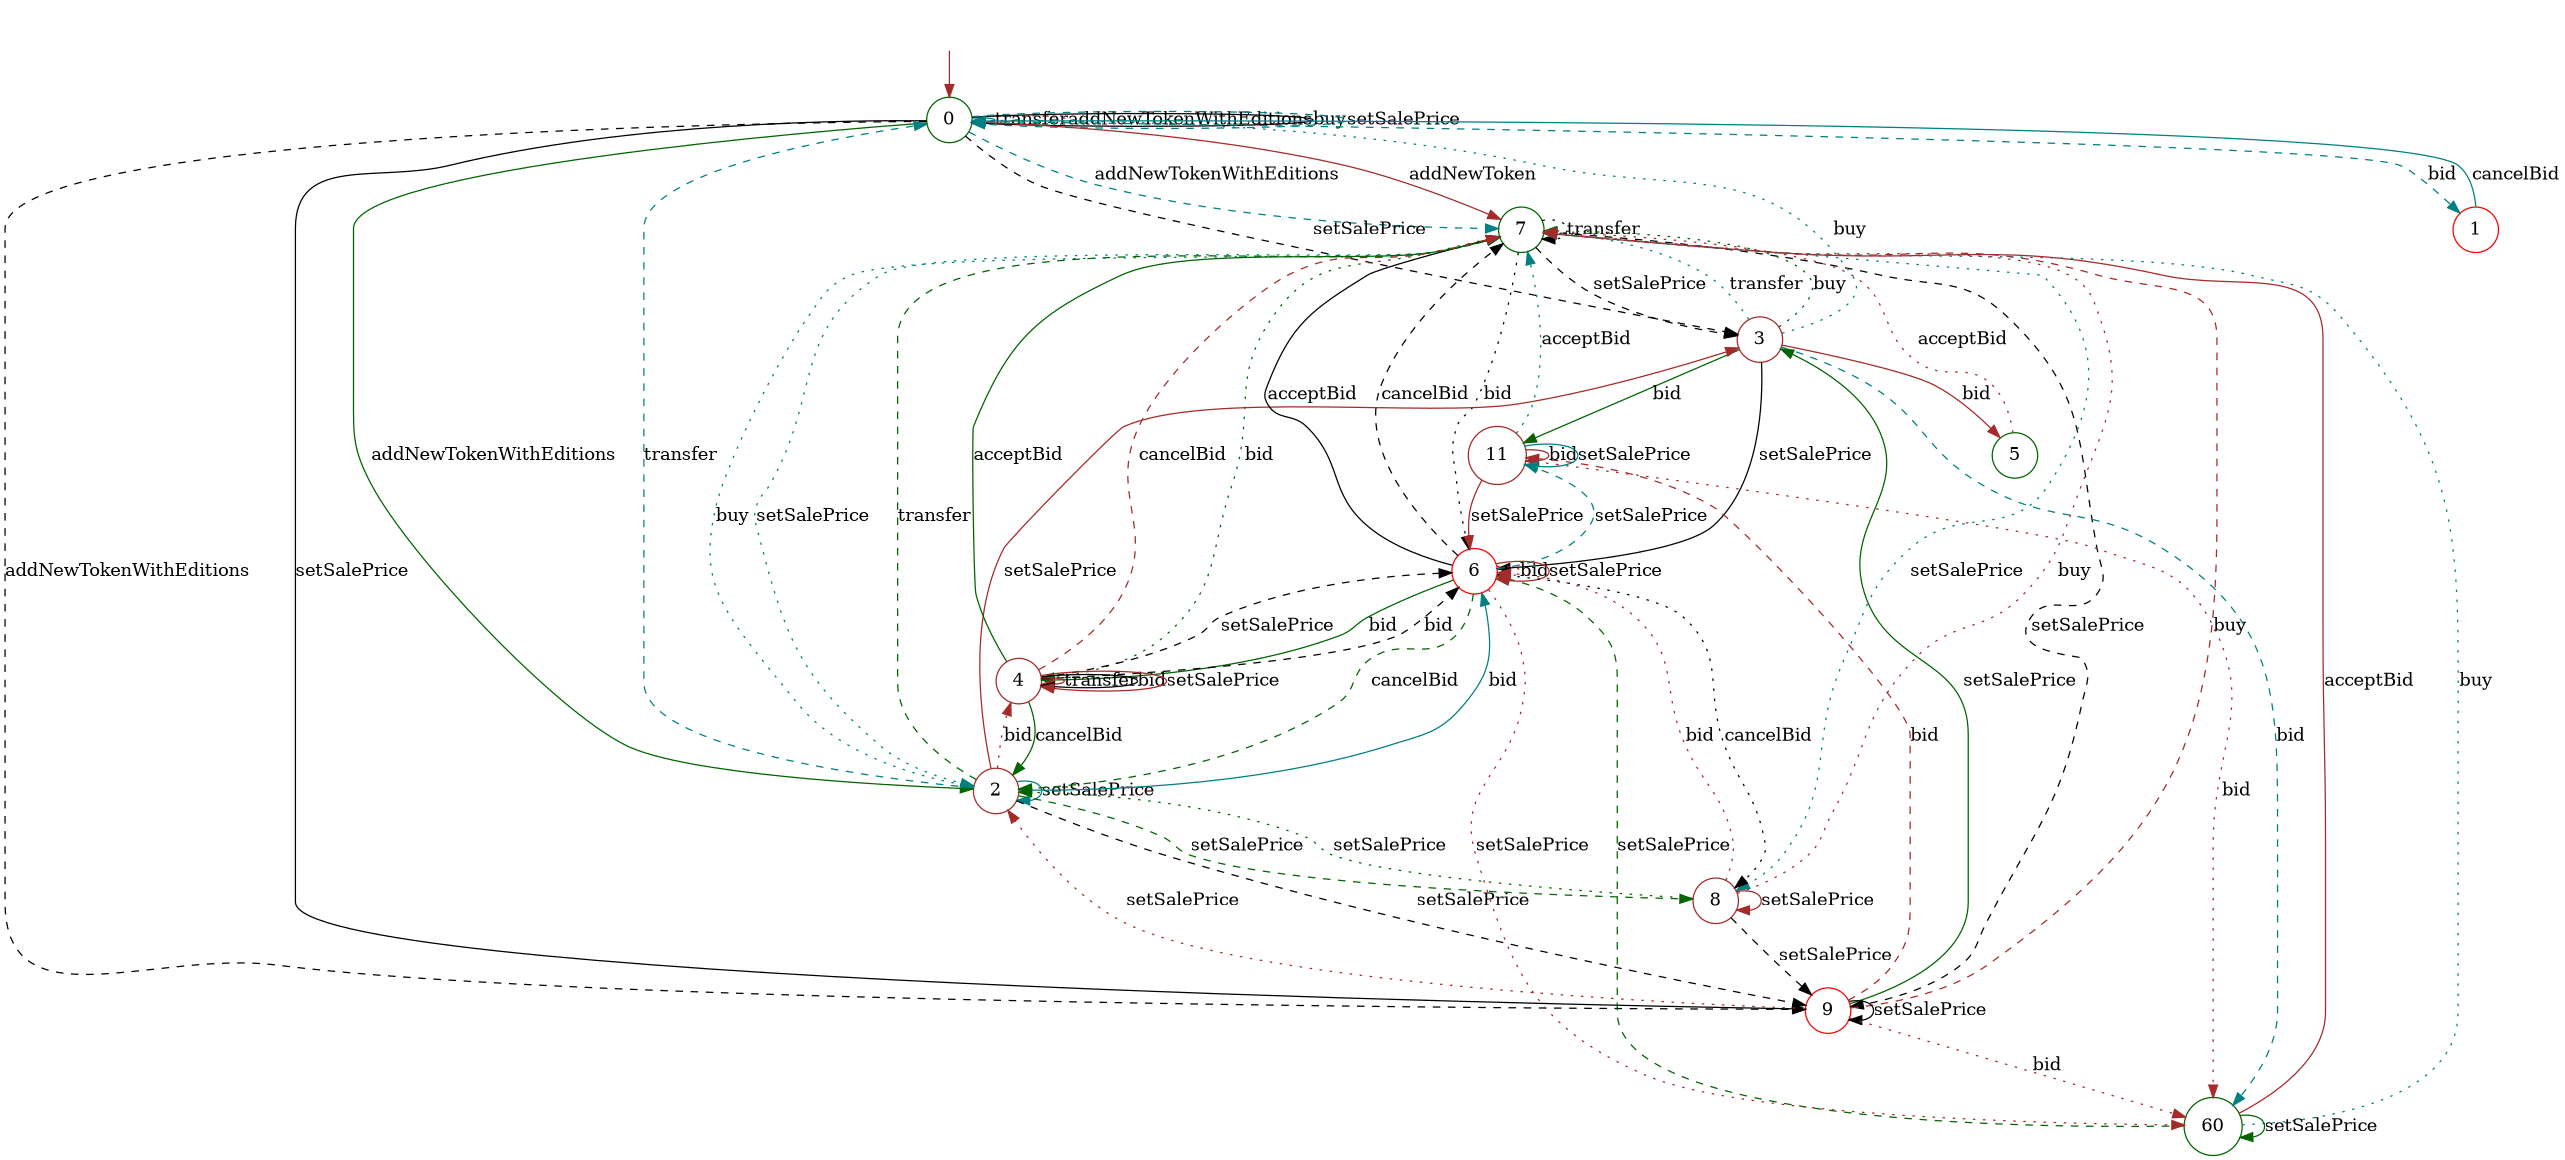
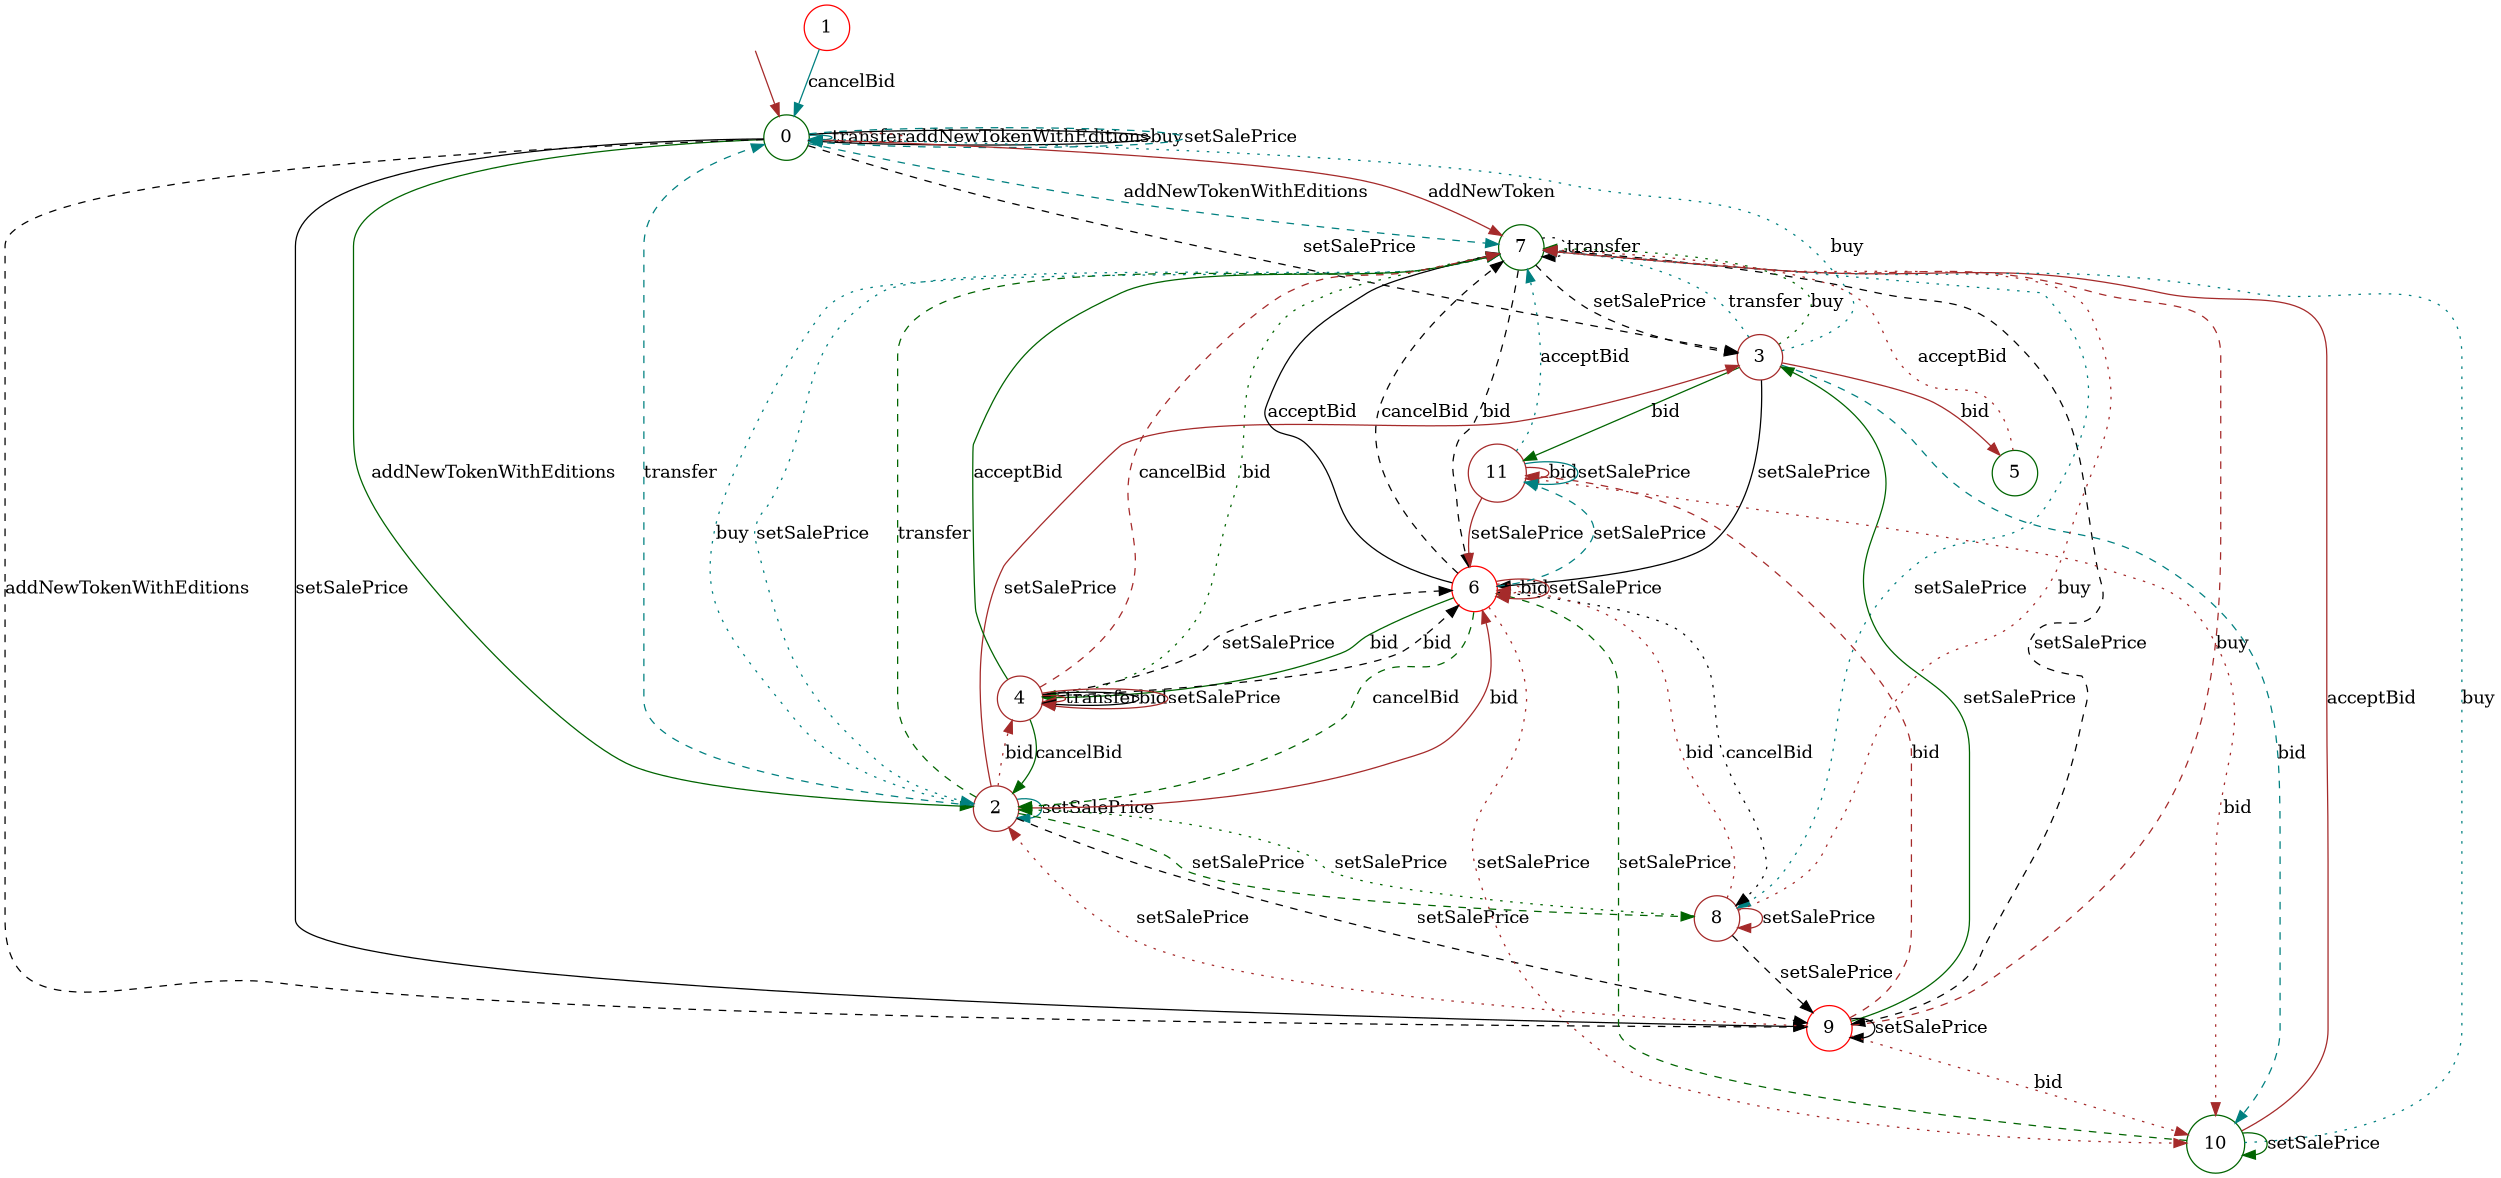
edge "0" -> "1": removed, label "bid"
edge "7" -> "6": style dotted -> dashed
edge "2" -> "6": color teal -> brown
node "60": label "60" -> "10"
